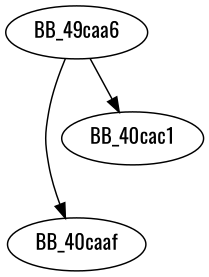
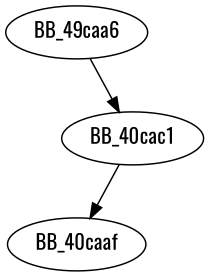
edge "BB_49caa6" -> "BB_40caaf": now "BB_40cac1" -> "BB_40caaf"
